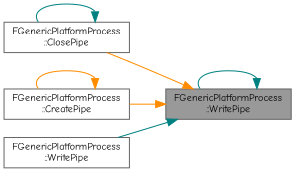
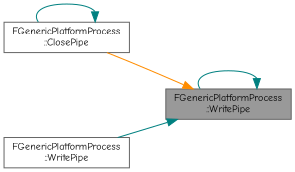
node "FGenericPlatformProcess ::CreatePipe": removed
